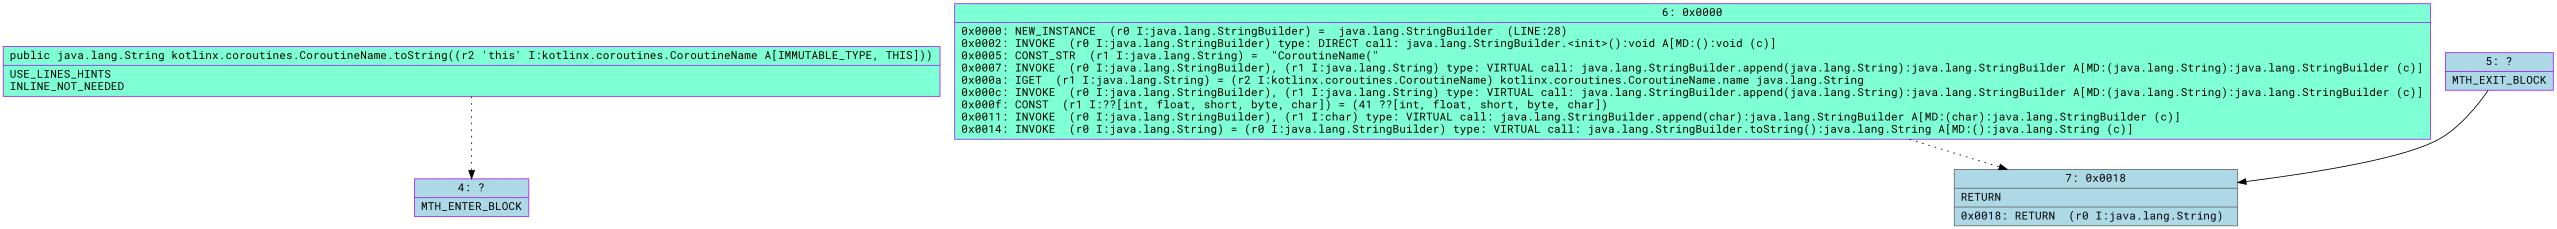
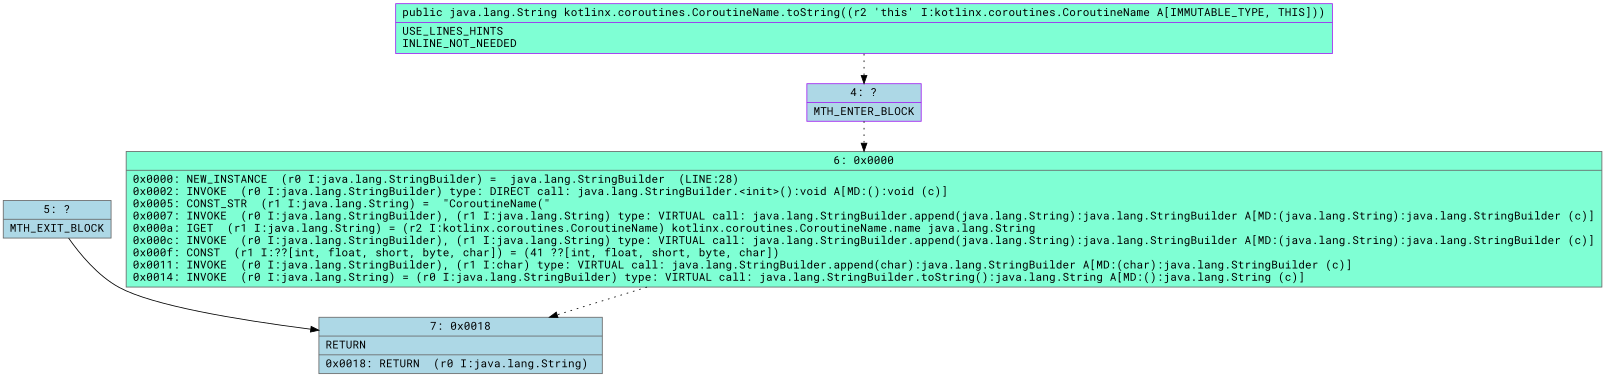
node "6: 0x0000": color purple -> gray40
node "5: ?": color purple -> gray40
edge "4: ?" -> "6: 0x0000": added
